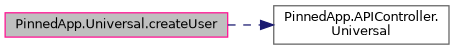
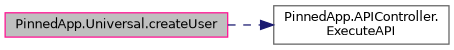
node "PinnedApp.APIController. Universal": label "PinnedApp.APIController. Universal" -> "PinnedApp.APIController. ExecuteAPI"
